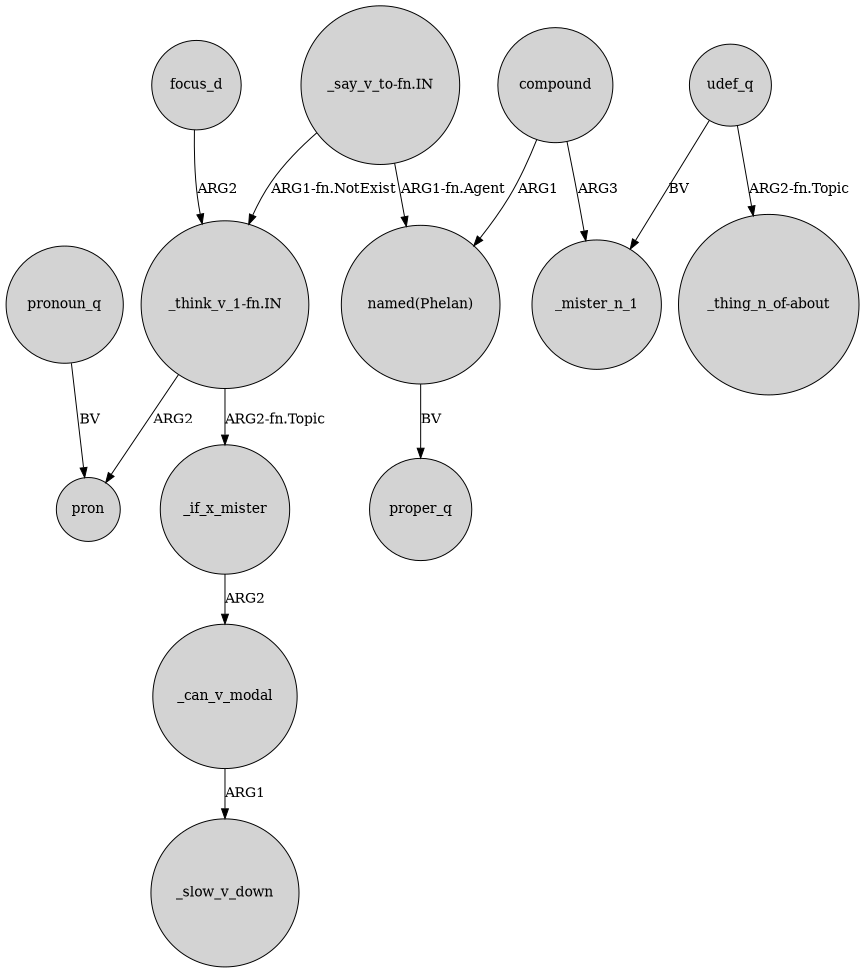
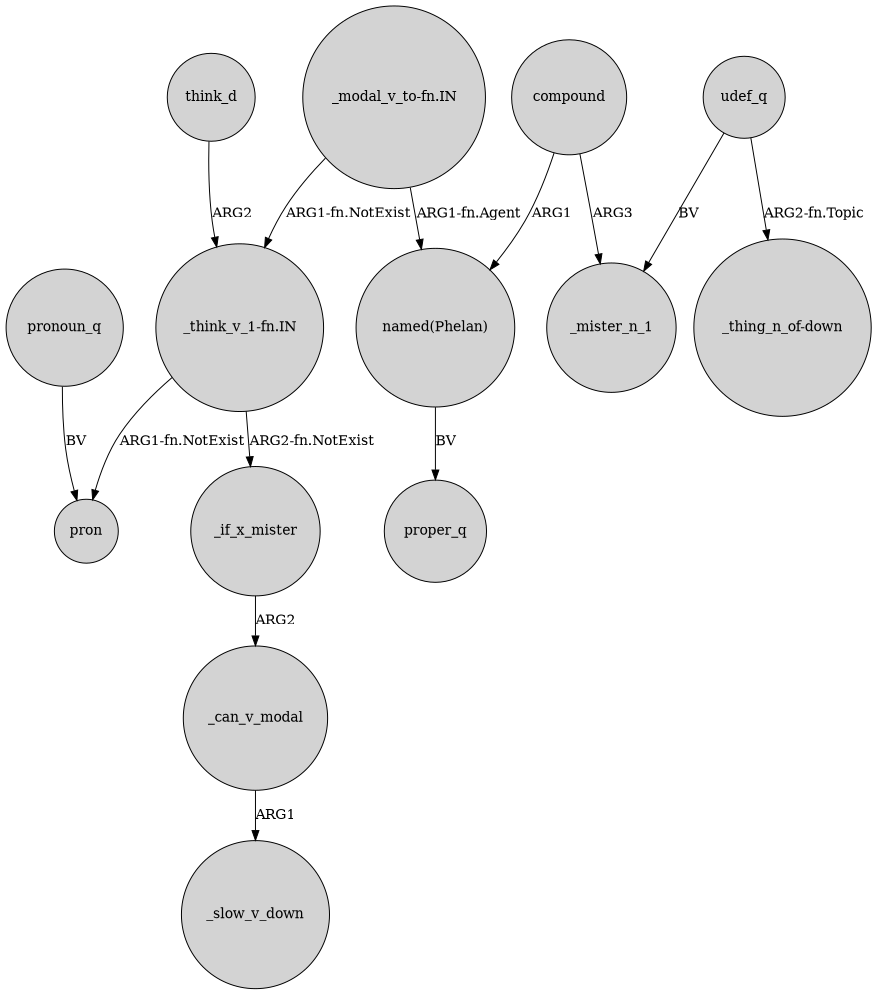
node "focus_d": label "focus_d" -> "think_d"
node "_say_v_to-fn.IN": label "_say_v_to-fn.IN" -> "_modal_v_to-fn.IN"
node "_thing_n_of-about": label "_thing_n_of-about" -> "_thing_n_of-down"
edge "_think_v_1-fn.IN" -> "pron": label "ARG2" -> "ARG1-fn.NotExist"
edge "_think_v_1-fn.IN" -> "_if_x_mister": label "ARG2-fn.Topic" -> "ARG2-fn.NotExist"
